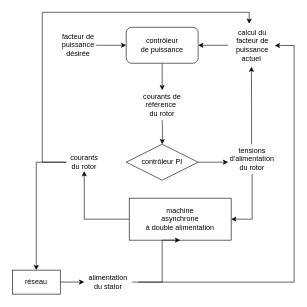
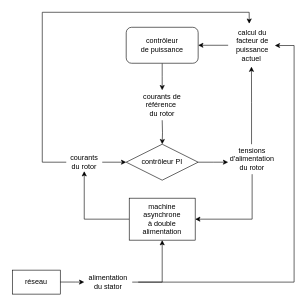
node "facteur de puissance désirée": removed
edge "facteur de puissance désirée" -> "contrôleur de puissance": removed
edge "courants du rotor" -> "réseau": now "courants du rotor" -> "contrôleur PI"
node "machine asynchrone à double alimentation": size 102x42 -> 66x42
